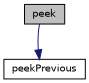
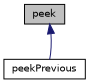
edge "peek" -> "peekPrevious": reversed
